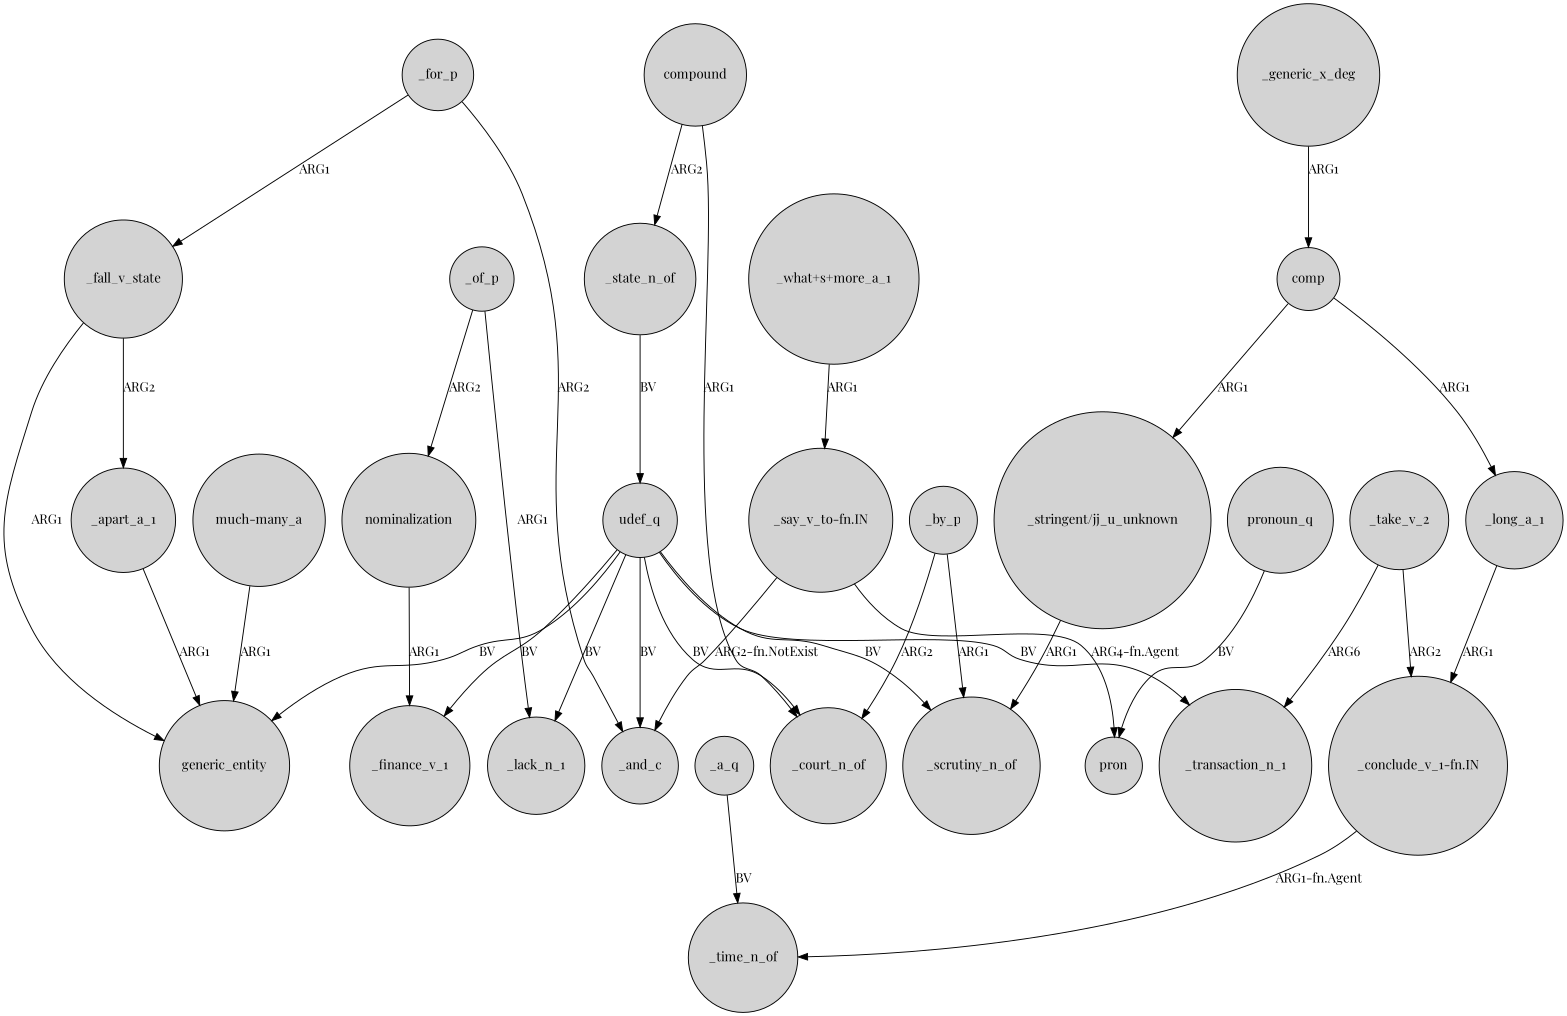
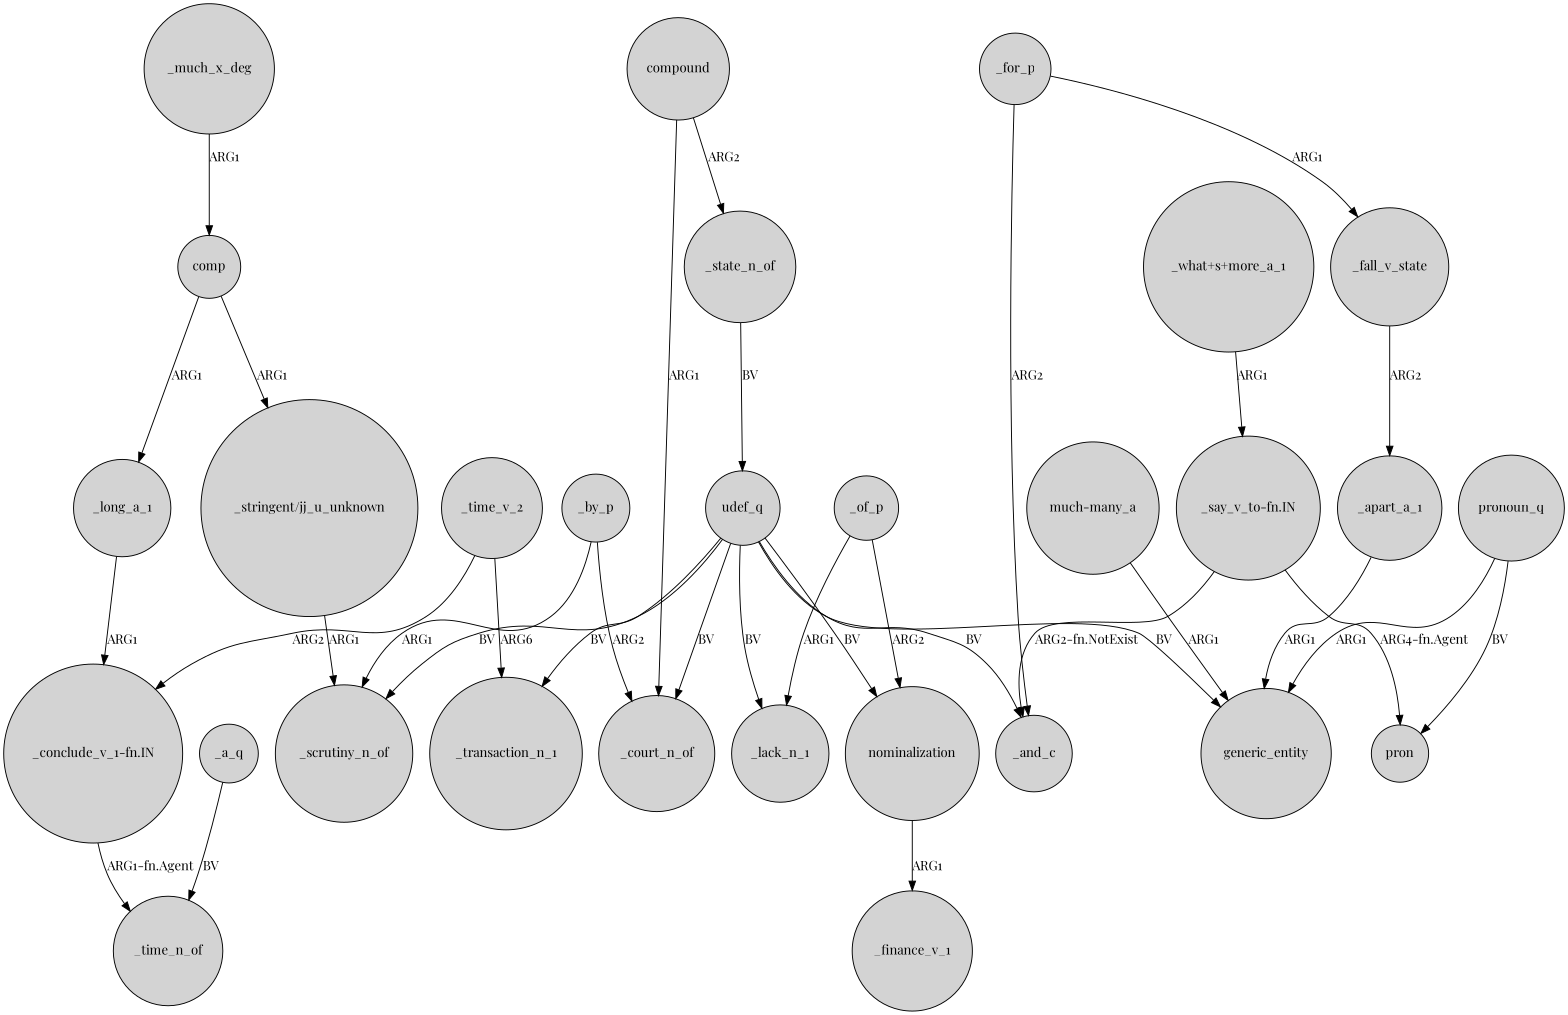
node "_generic_x_deg": label "_generic_x_deg" -> "_much_x_deg"
node "_take_v_2": label "_take_v_2" -> "_time_v_2"
edge "_fall_v_state" -> "generic_entity": now "pronoun_q" -> "generic_entity"
edge "udef_q" -> "_finance_v_1": now "udef_q" -> "nominalization"
